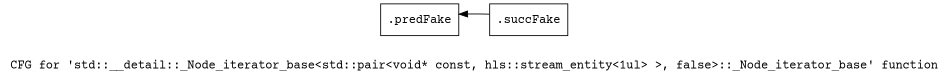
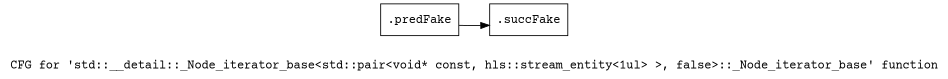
edge ".succFake" -> ".predFake": reversed
